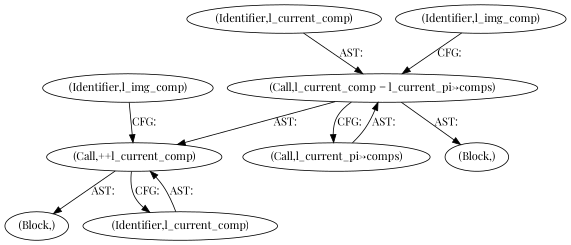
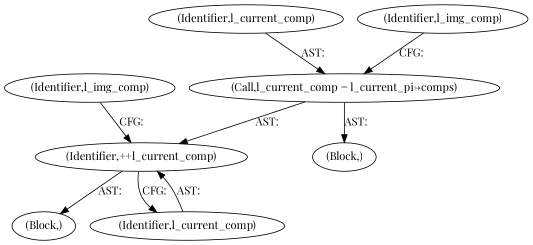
node "(Call,++l_current_comp)": label "(Call,++l_current_comp)" -> "(Identifier,++l_current_comp)"
node "(Call,l_current_pi->comps)": removed
